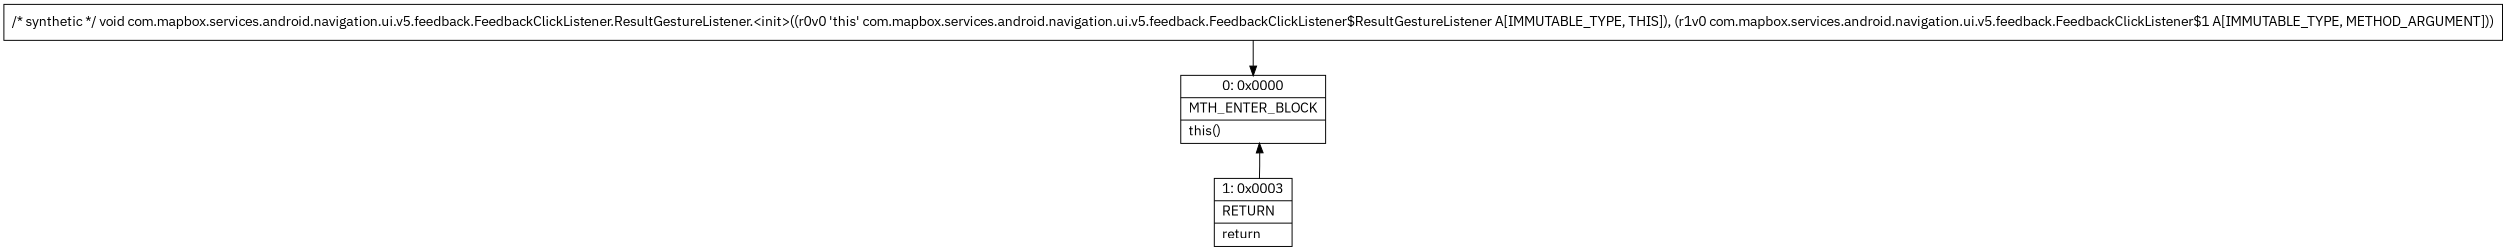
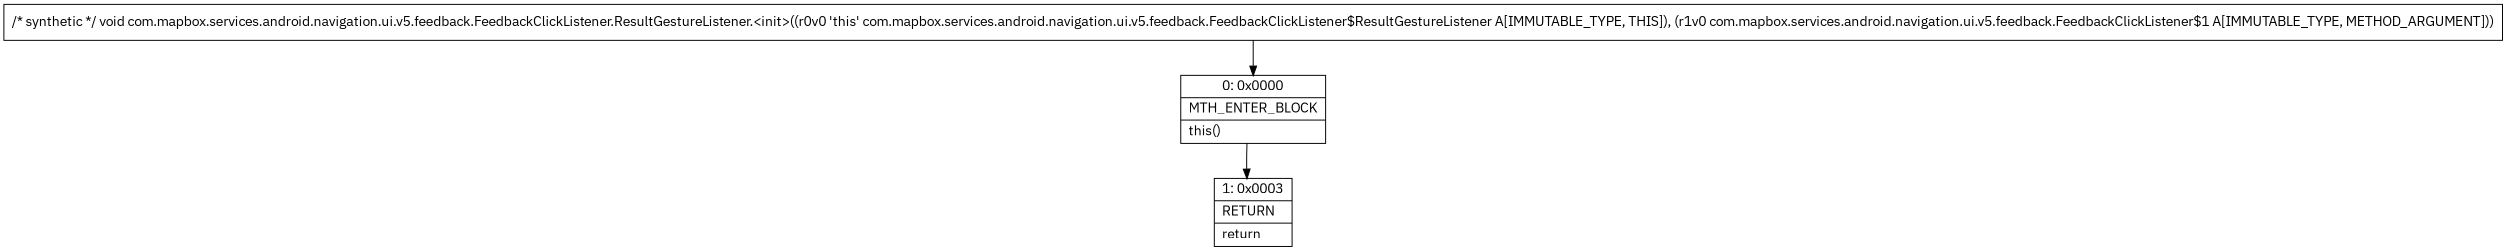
edge "1: 0x0003" -> "0: 0x0000": reversed
